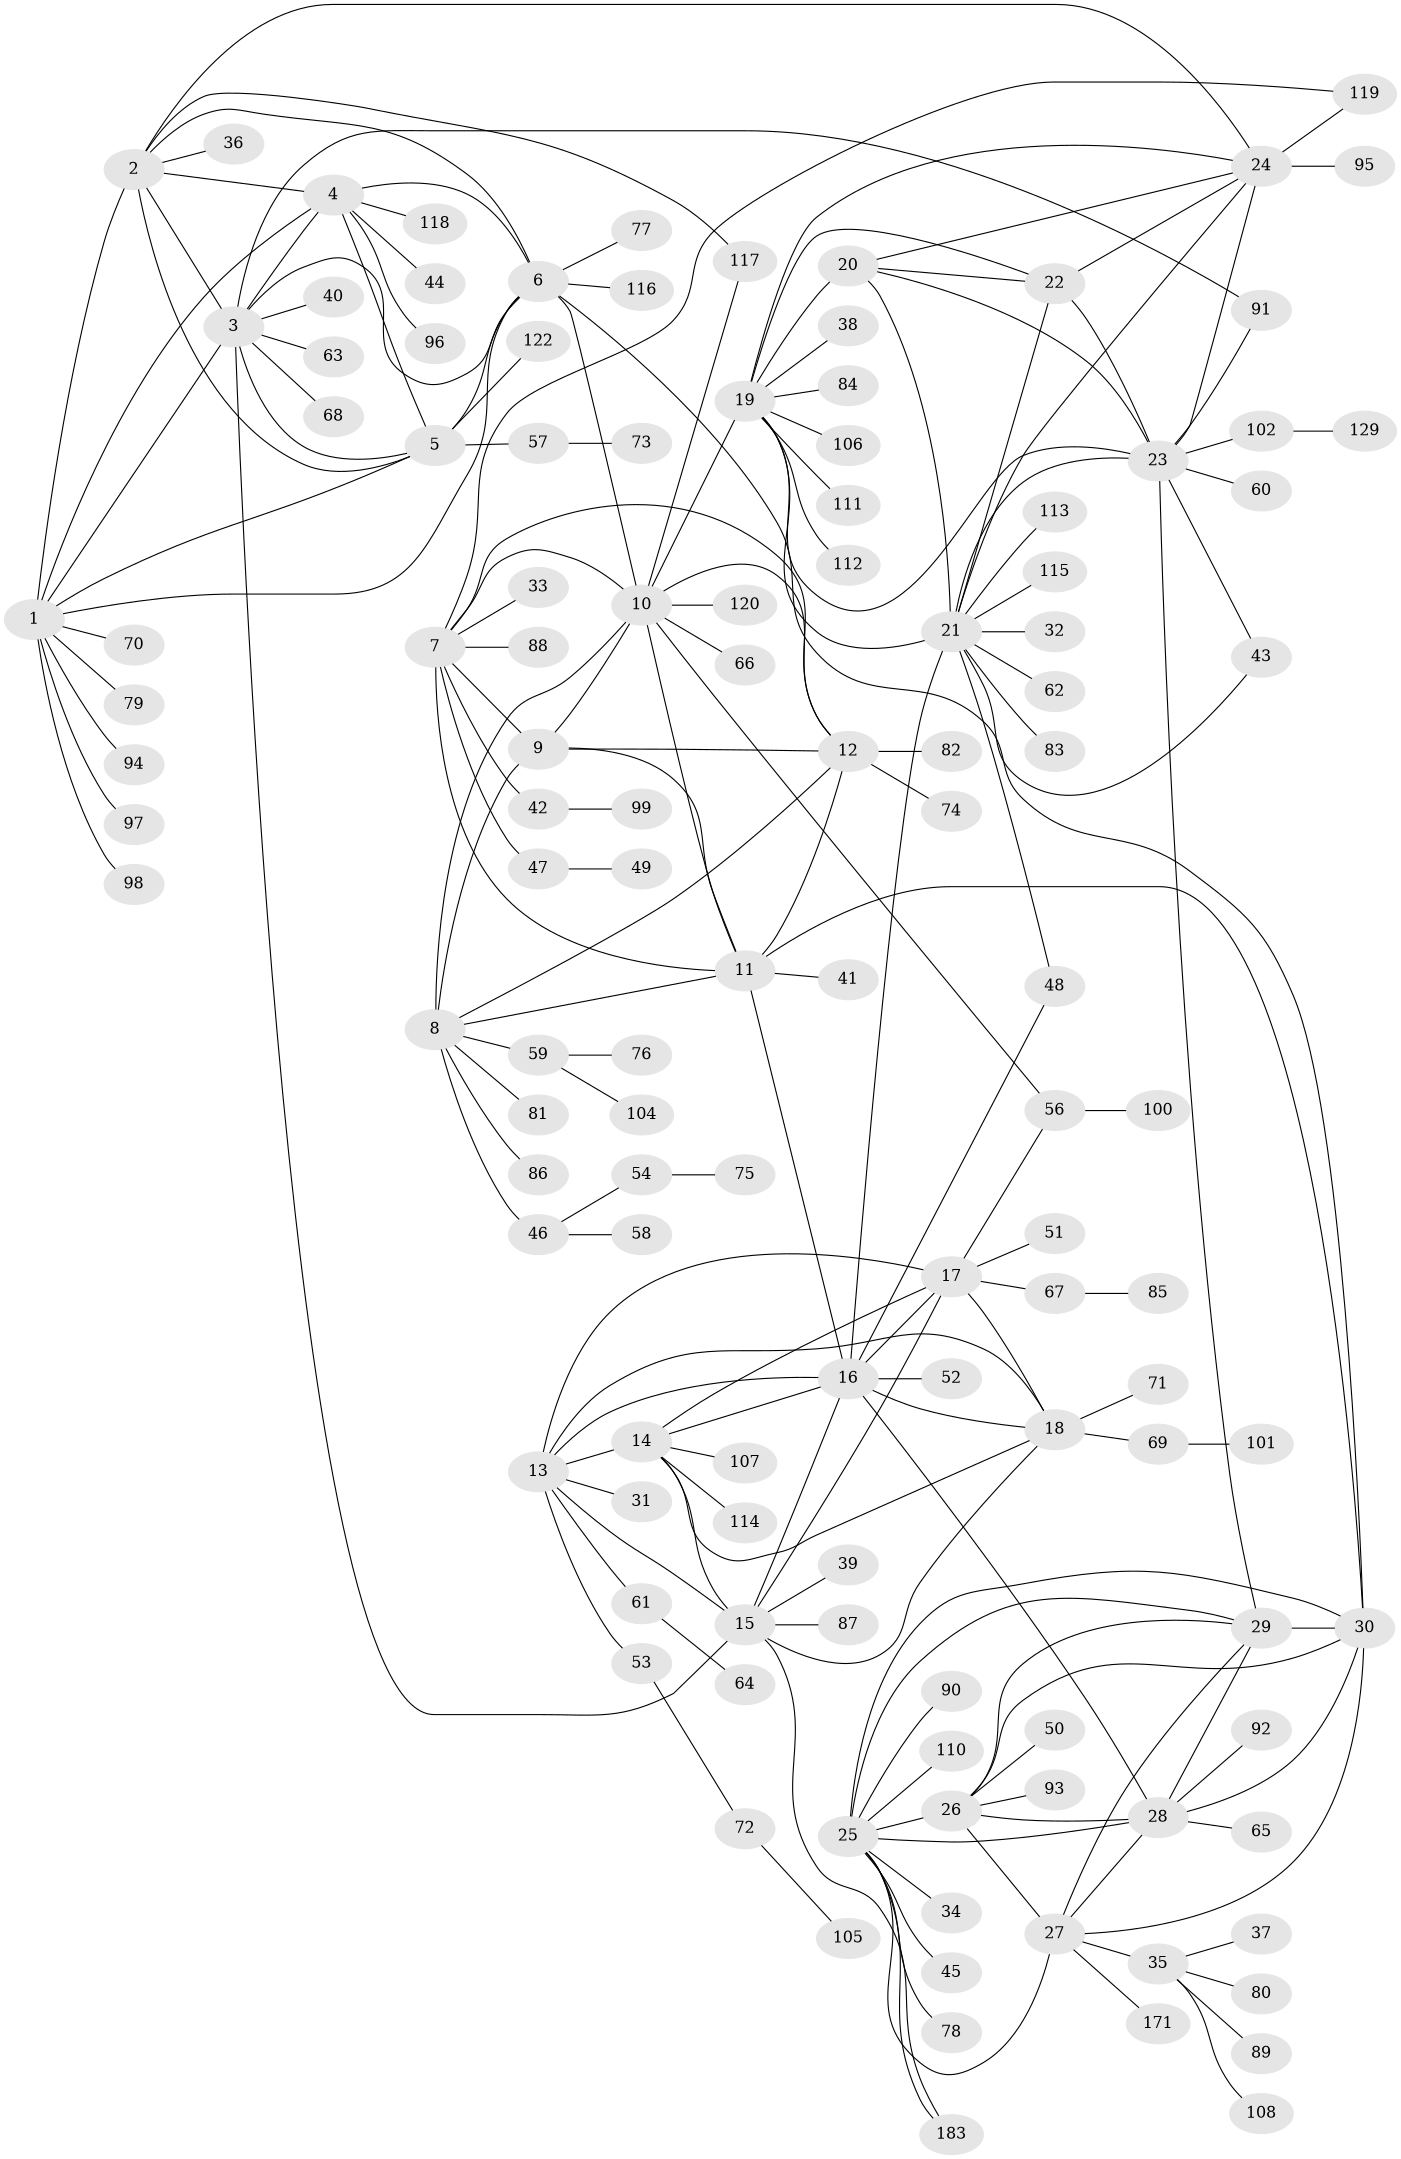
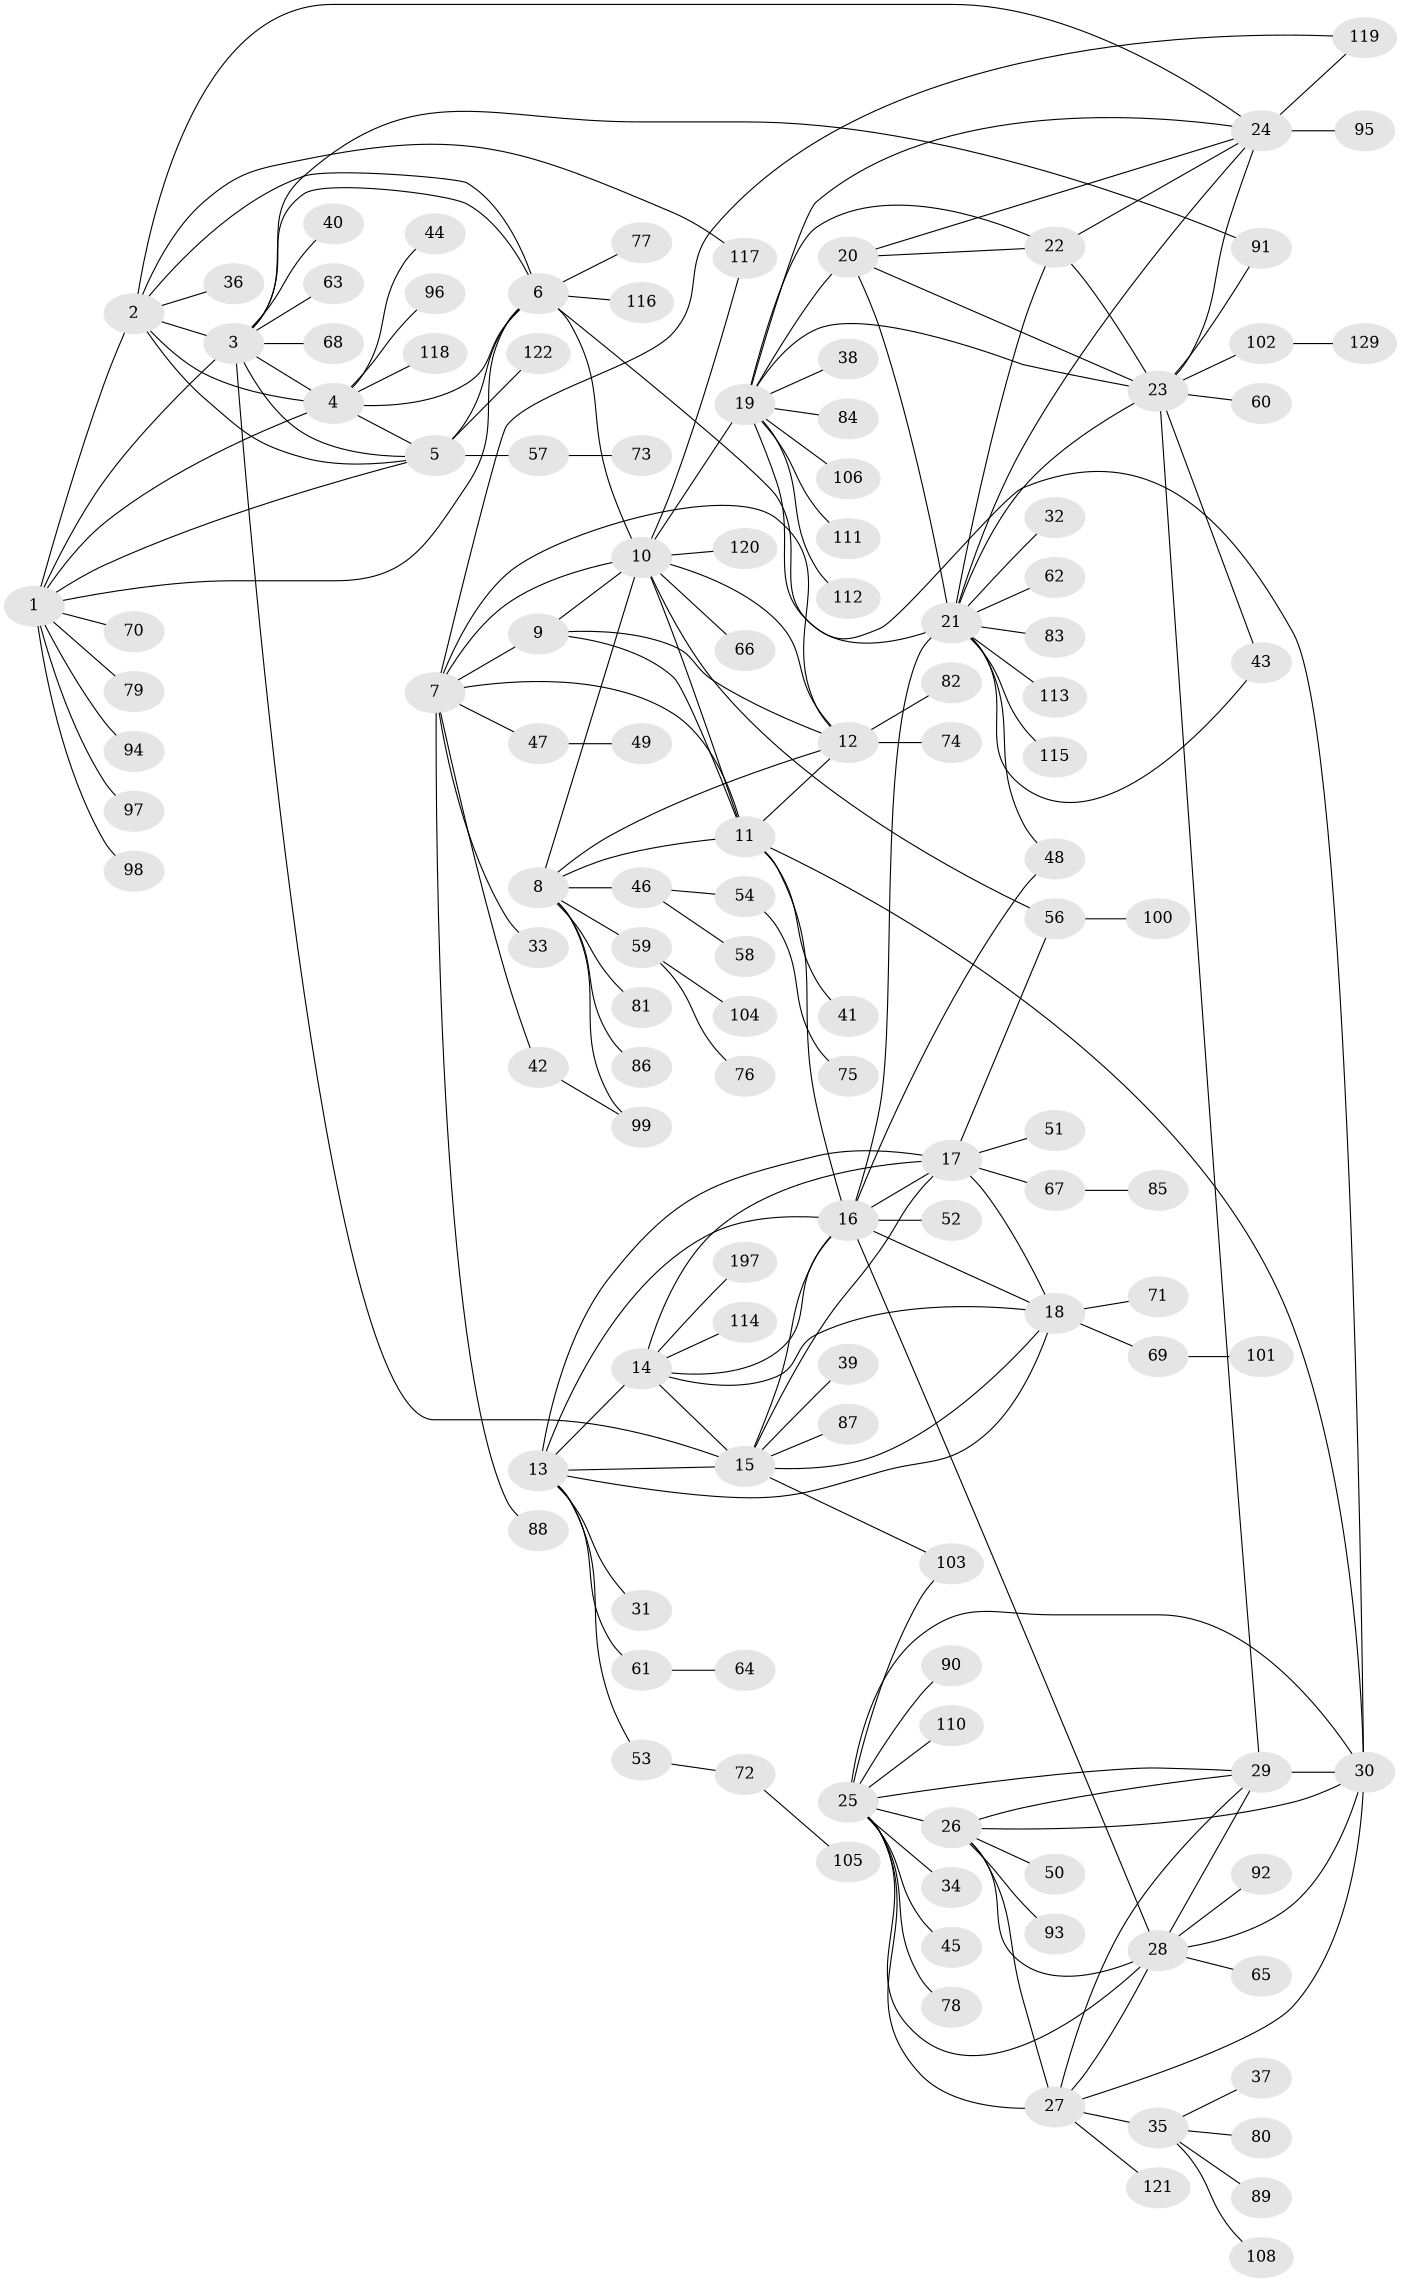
edge "9" -- "8": now "99" -- "8"
node "107": label "107" -> "197"
node "171": label "171" -> "121"
node "183": label "183" -> "103"
